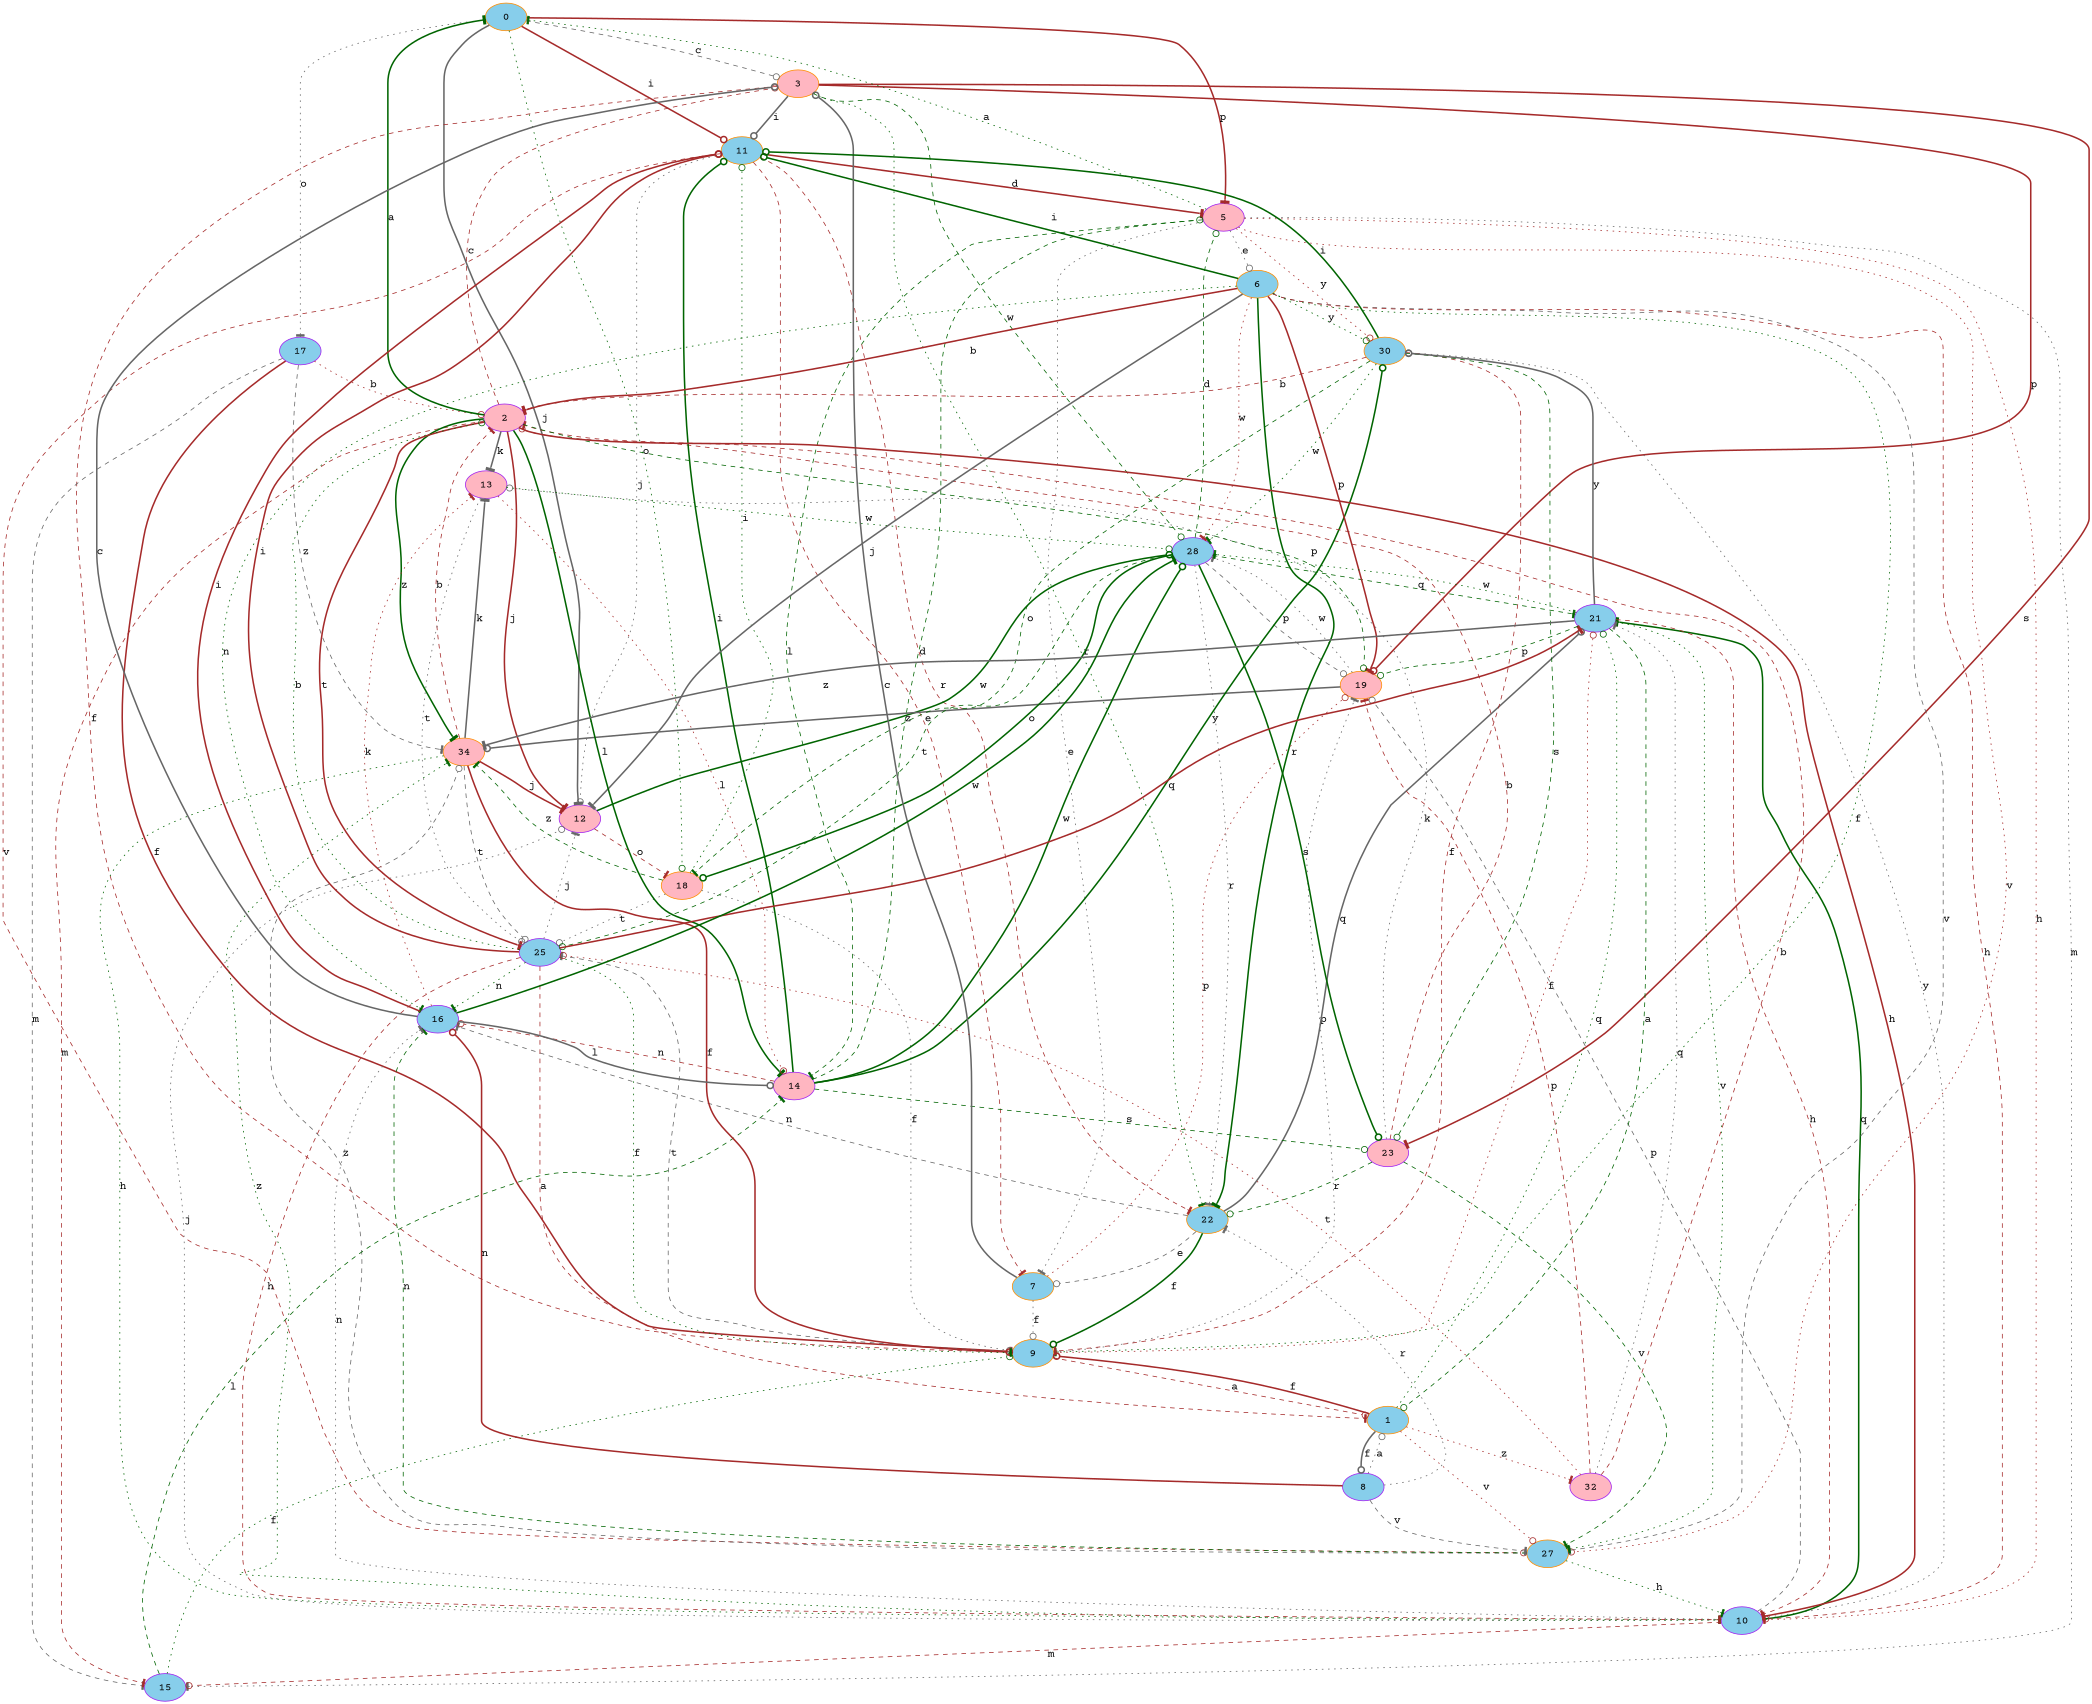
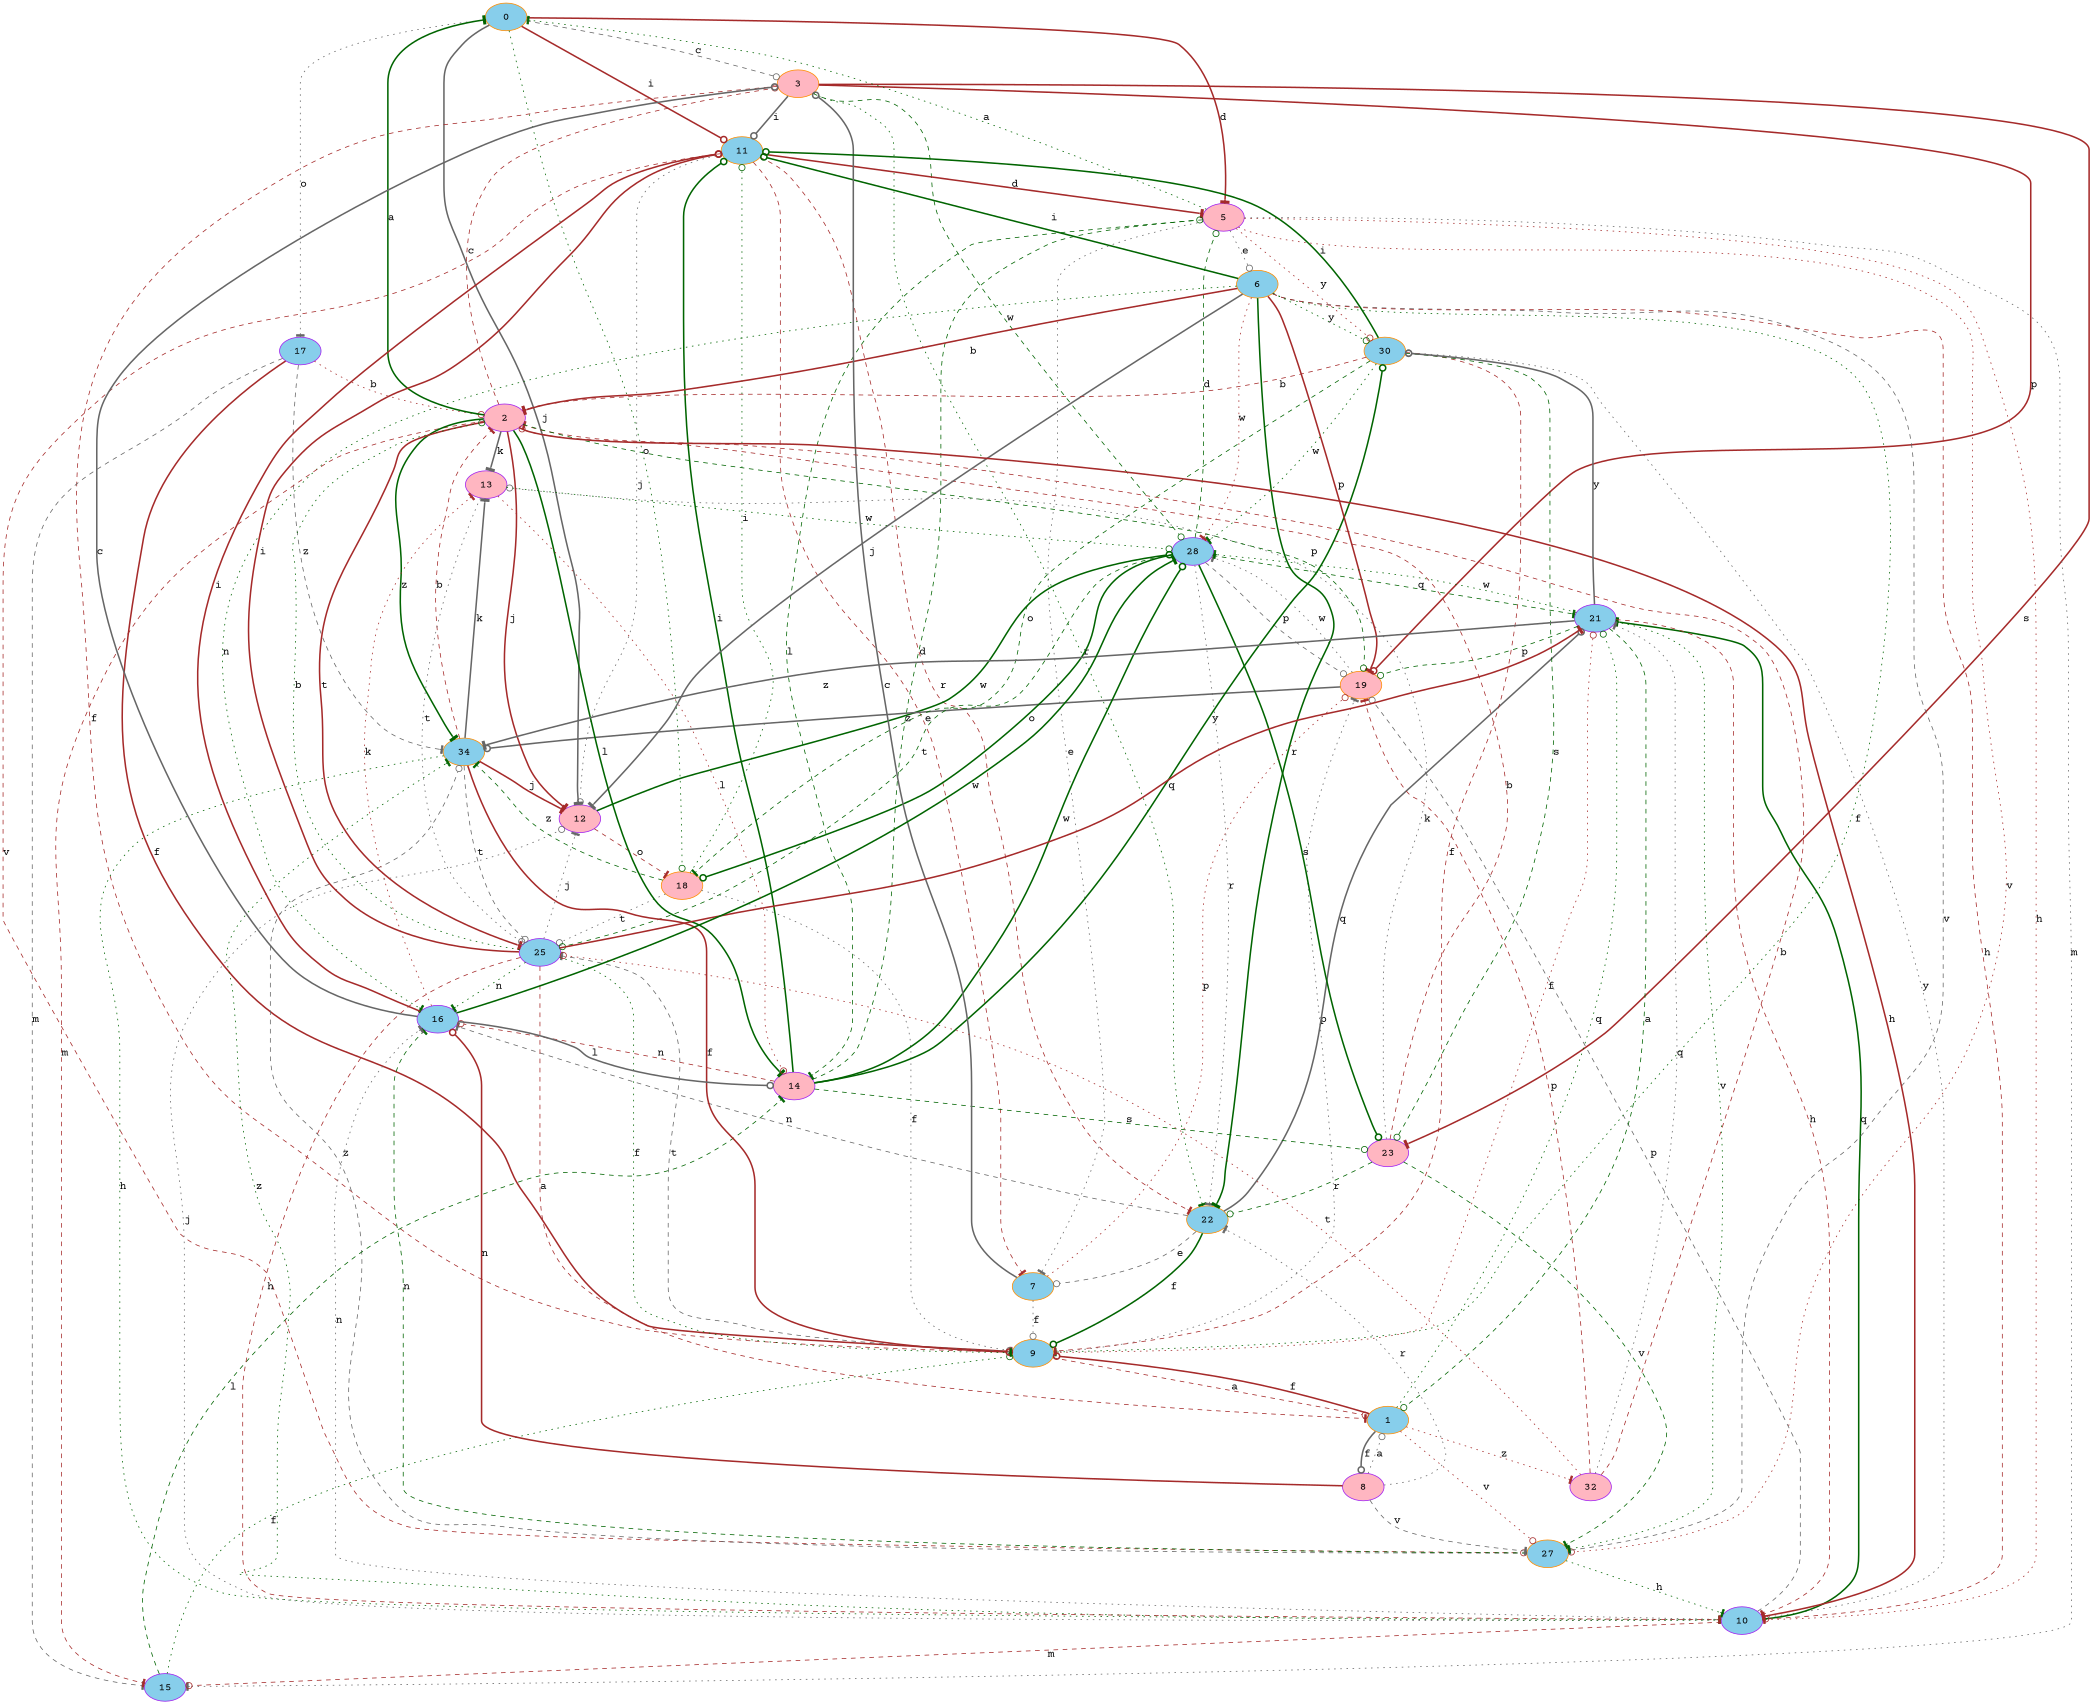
edge "0" -> "5": label "p" -> "d"
node "34": fillcolor lightpink -> skyblue
node "8": fillcolor skyblue -> lightpink
